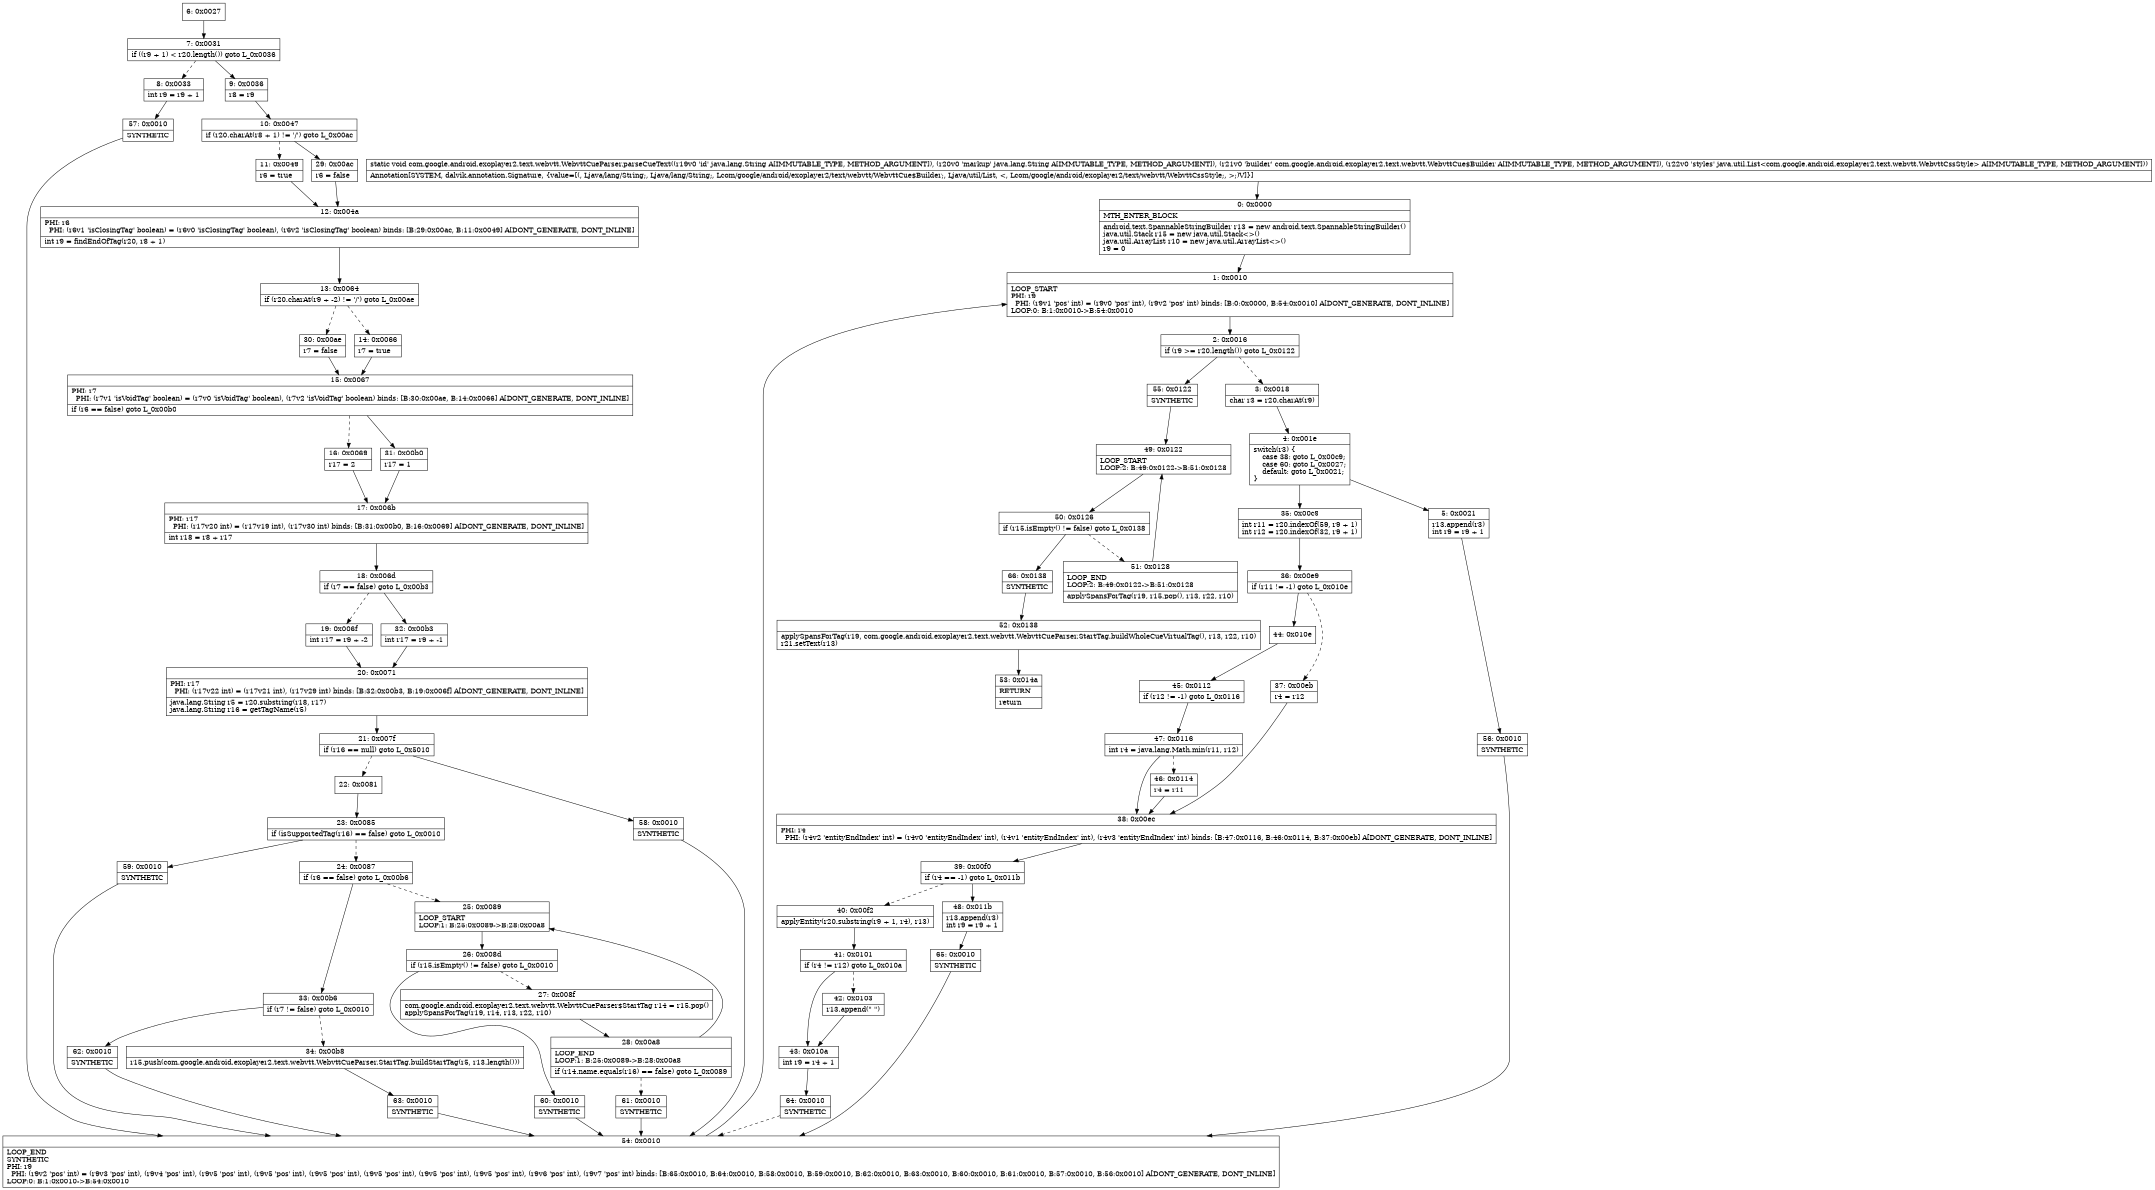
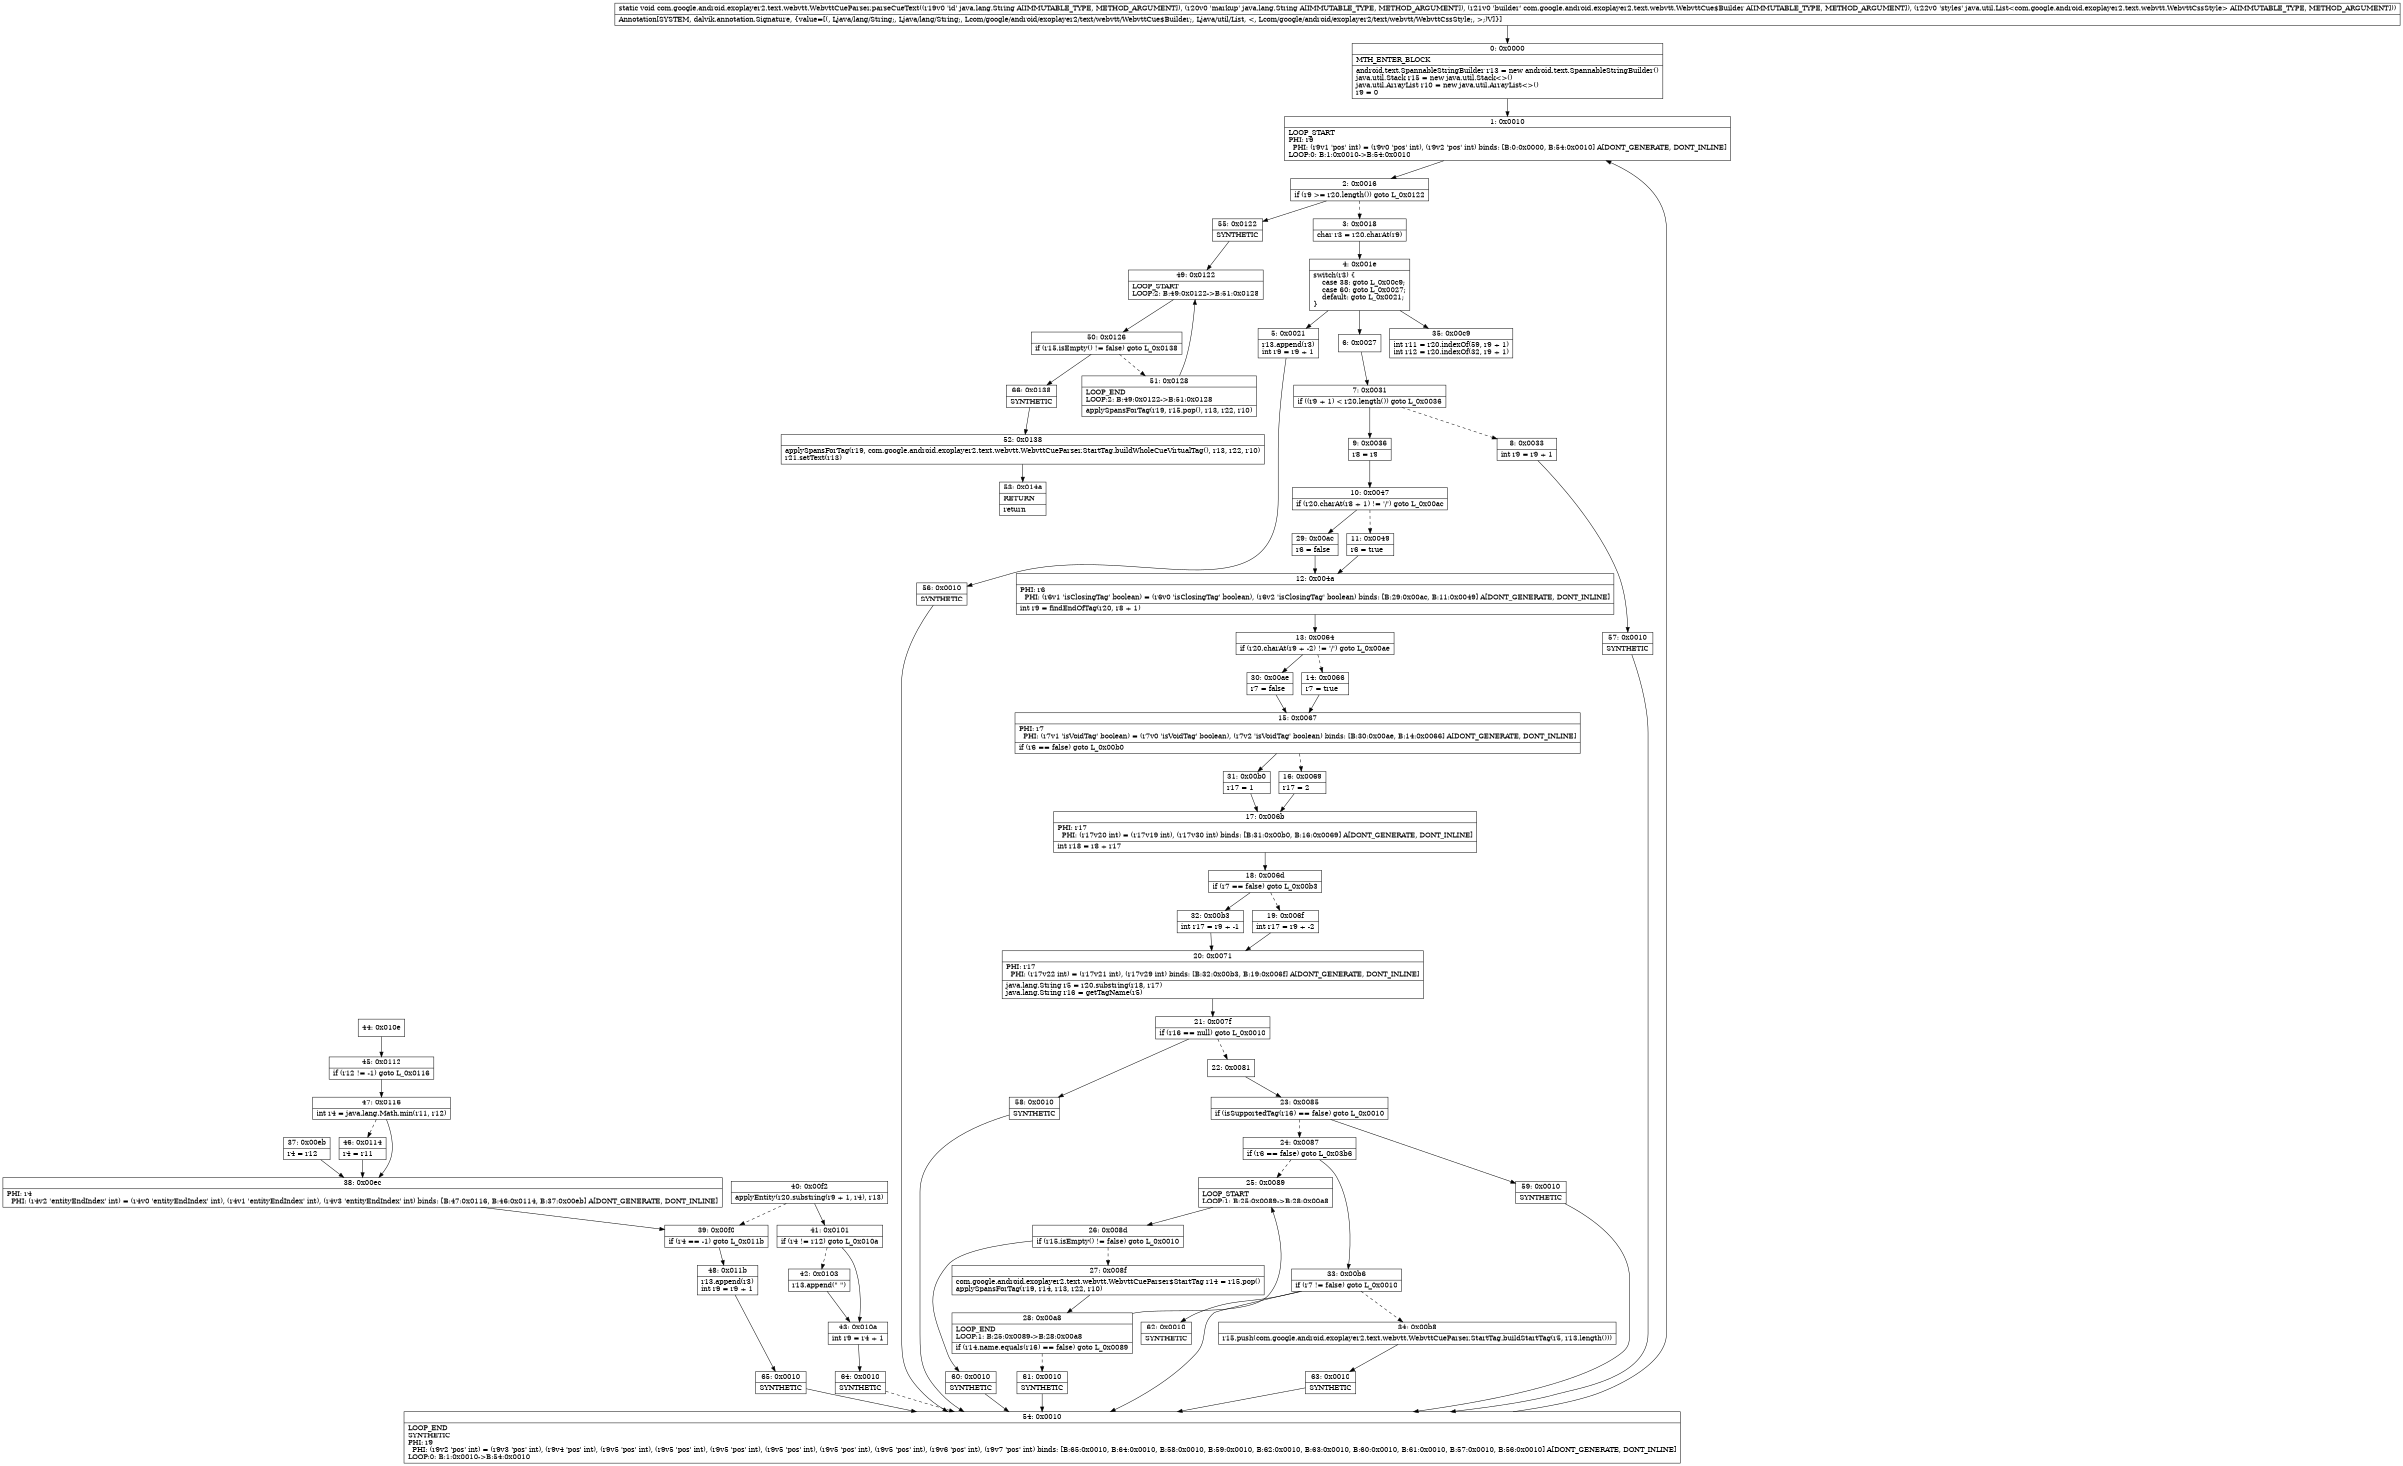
edge "13: 0x0064" -> "30: 0x00ae": style dashed -> solid
edge "4: 0x001e" -> "6: 0x0027": added
node "36: 0x00e9": removed
node "21: 0x007f": text "if (r16 == null) goto L_0x5010" -> "if (r16 == null) goto L_0x0010"
node "24: 0x0087": text "if (r6 == false) goto L_0x00b6" -> "if (r6 == false) goto L_0x03b6"
edge "39: 0x00f0" -> "40: 0x00f2": reversed
edge "62: 0x0010" -> "54: 0x0010": now "33: 0x00b6" -> "54: 0x0010"
